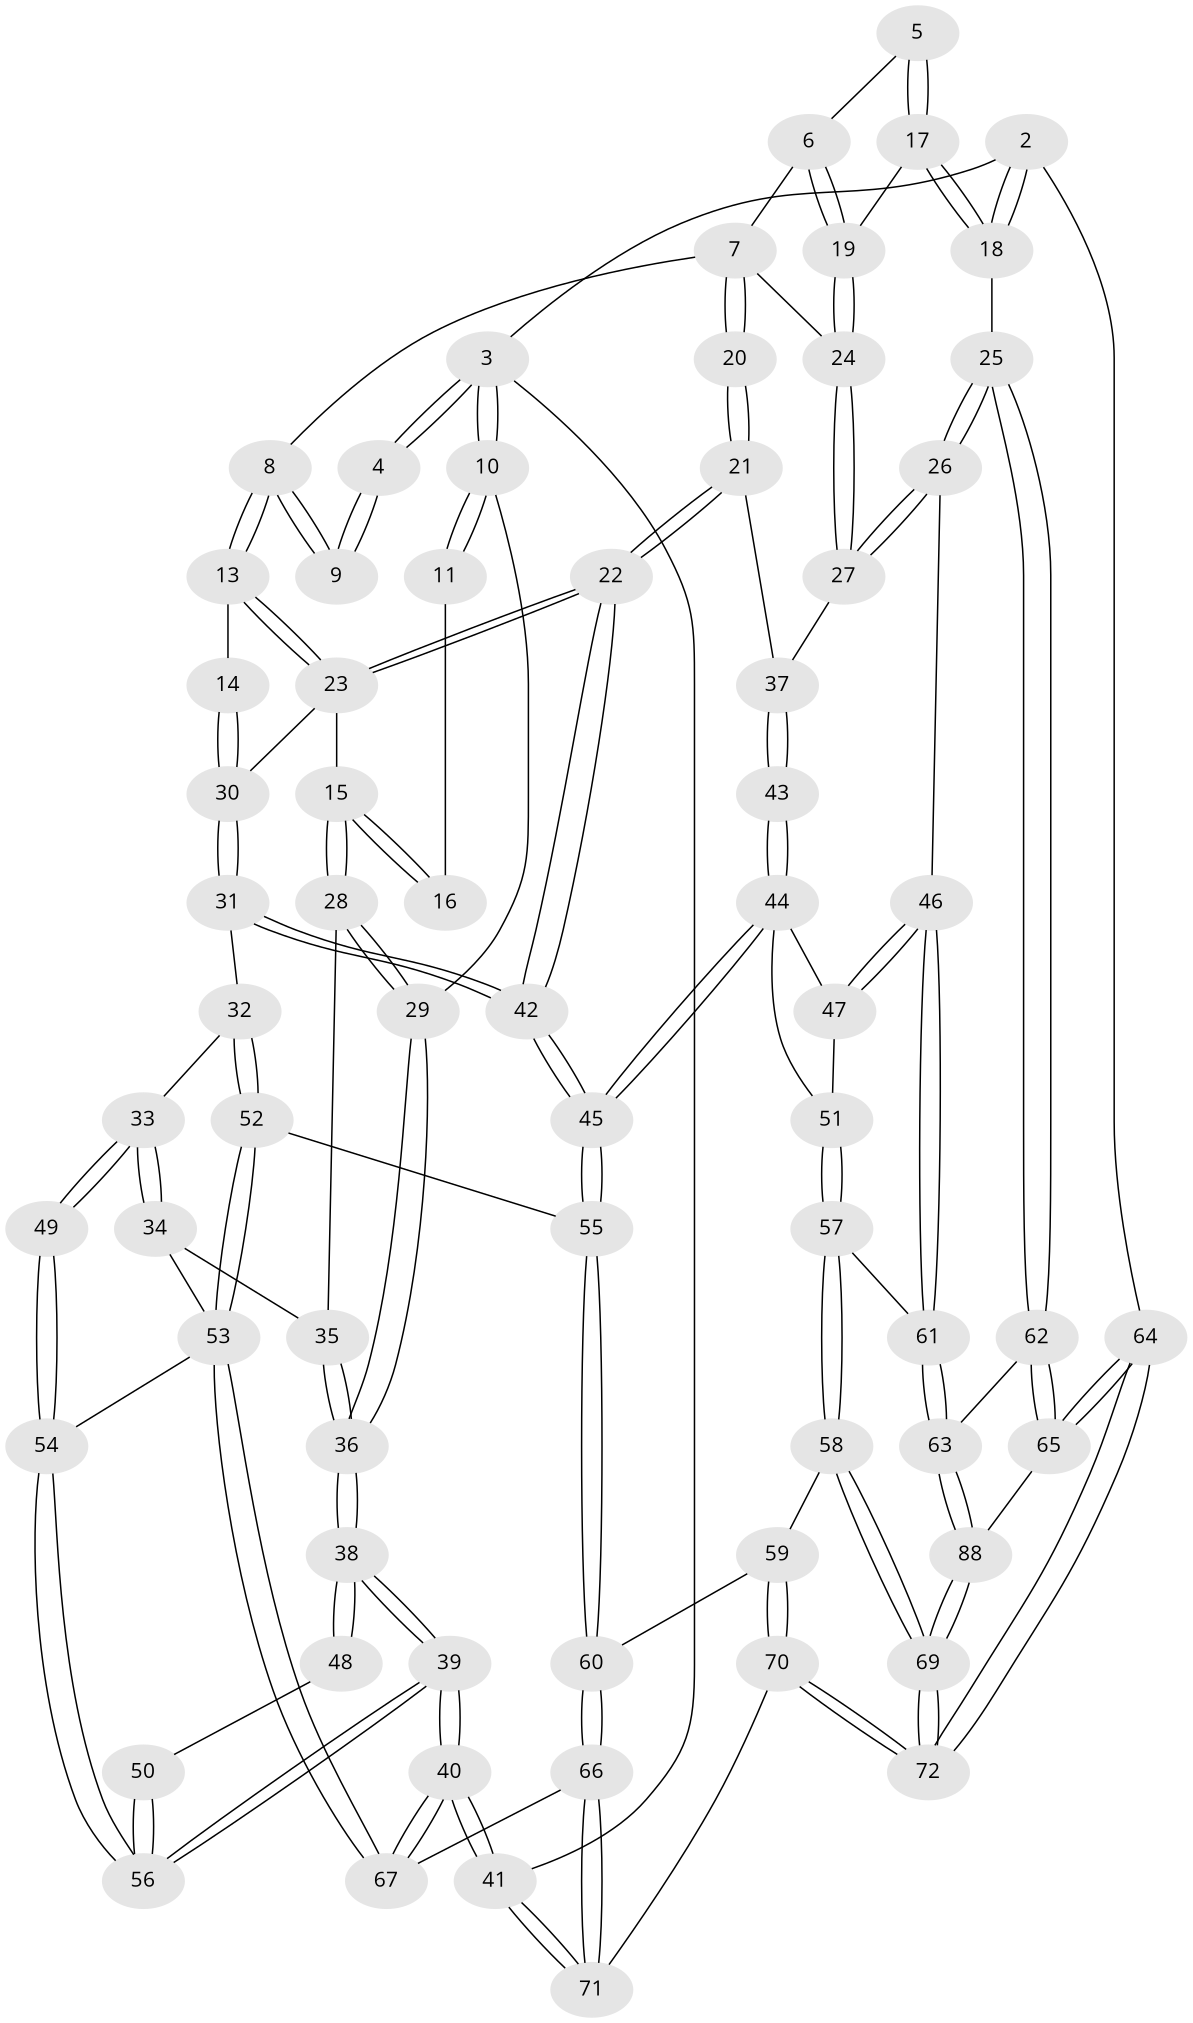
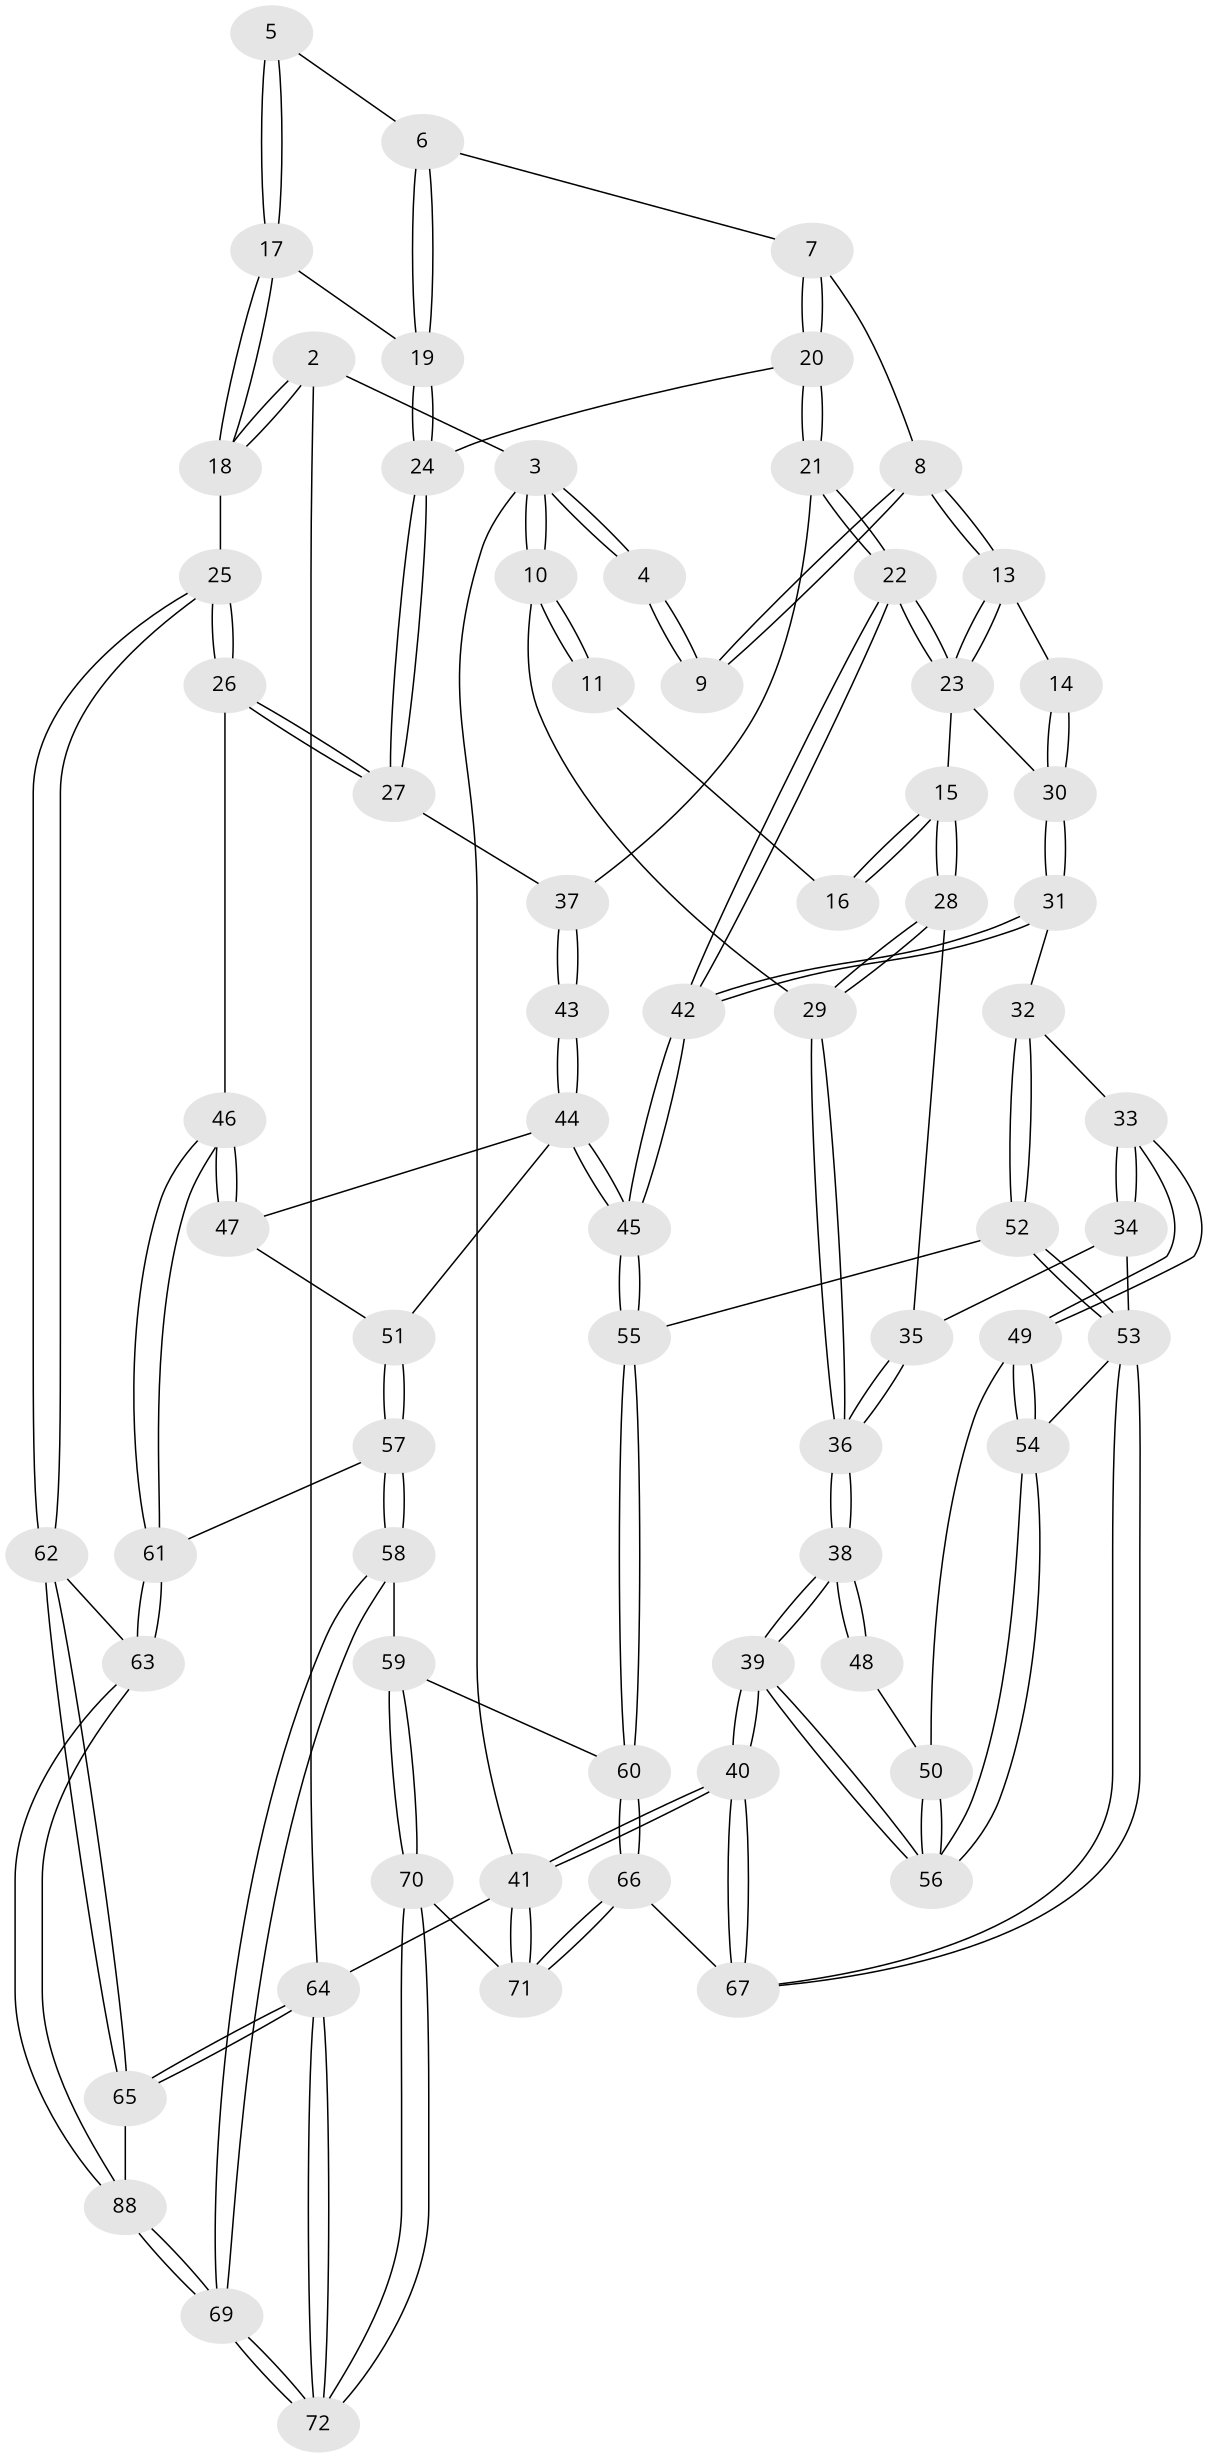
edge "7" -- "24": now "20" -- "24"
edge "49" -- "50": added
edge "41" -- "64": added
